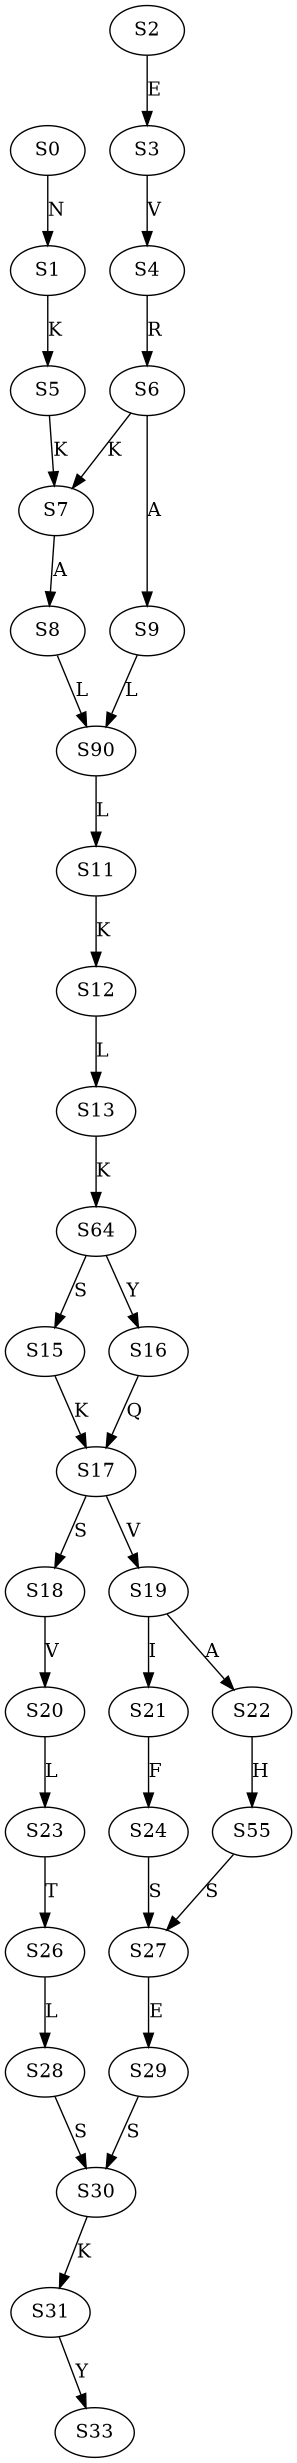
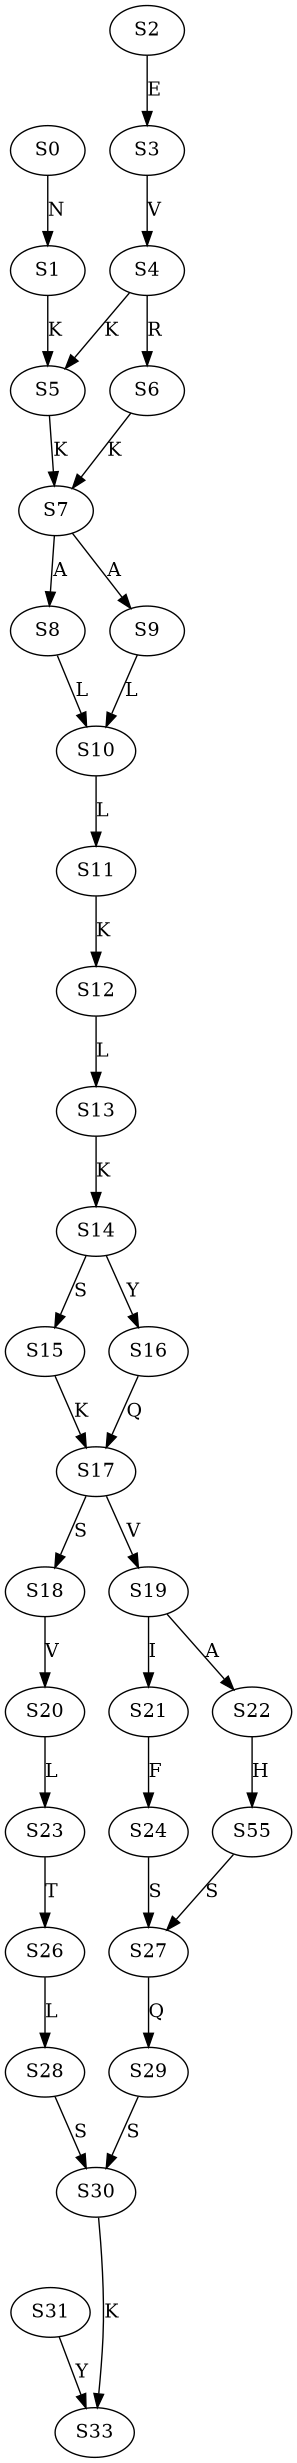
edge "S4" -> "S5": added, label "K"
edge "S6" -> "S9": now "S7" -> "S9"
node "S90": label "S90" -> "S10"
node "S64": label "S64" -> "S14"
edge "S27" -> "S29": label "E" -> "Q"
edge "S30" -> "S31": now "S30" -> "S33"
